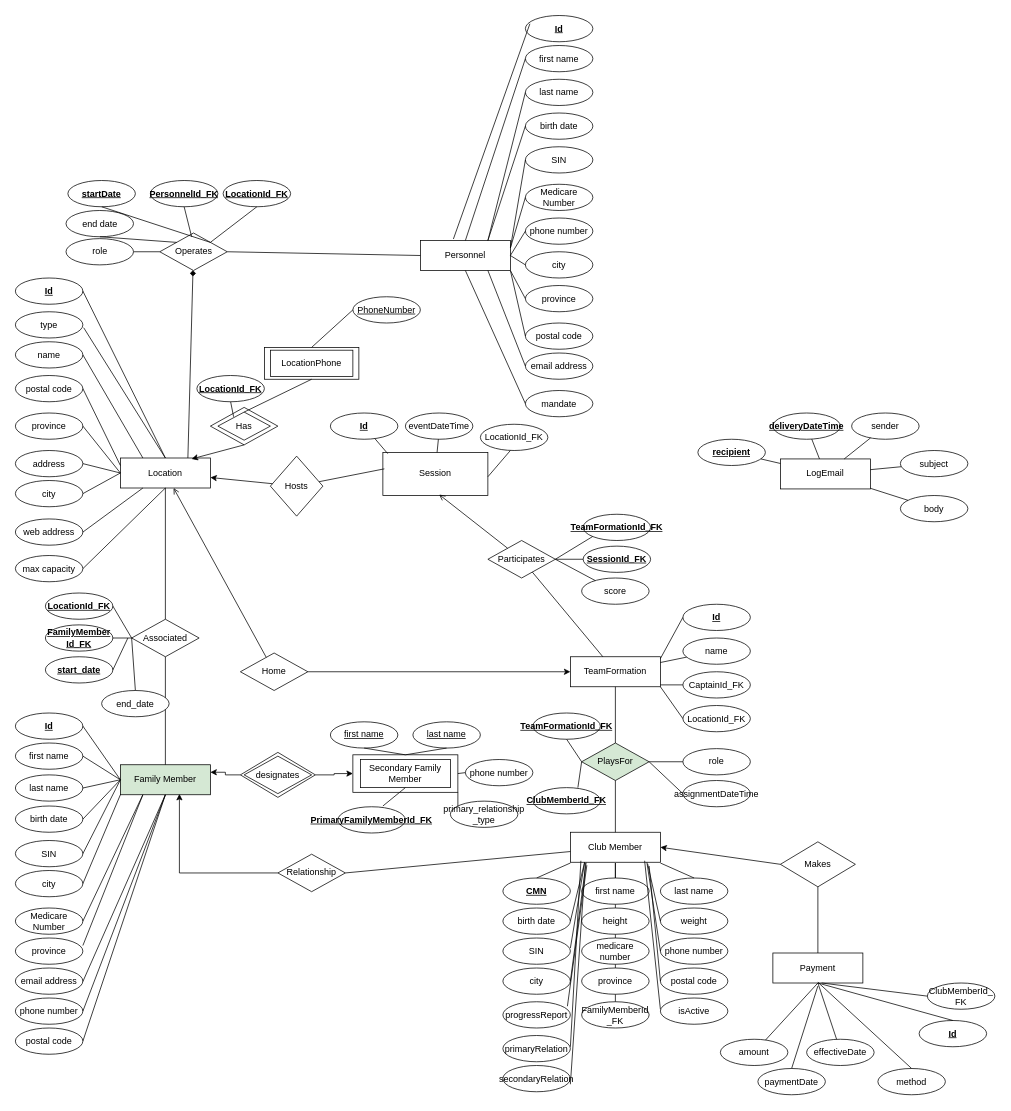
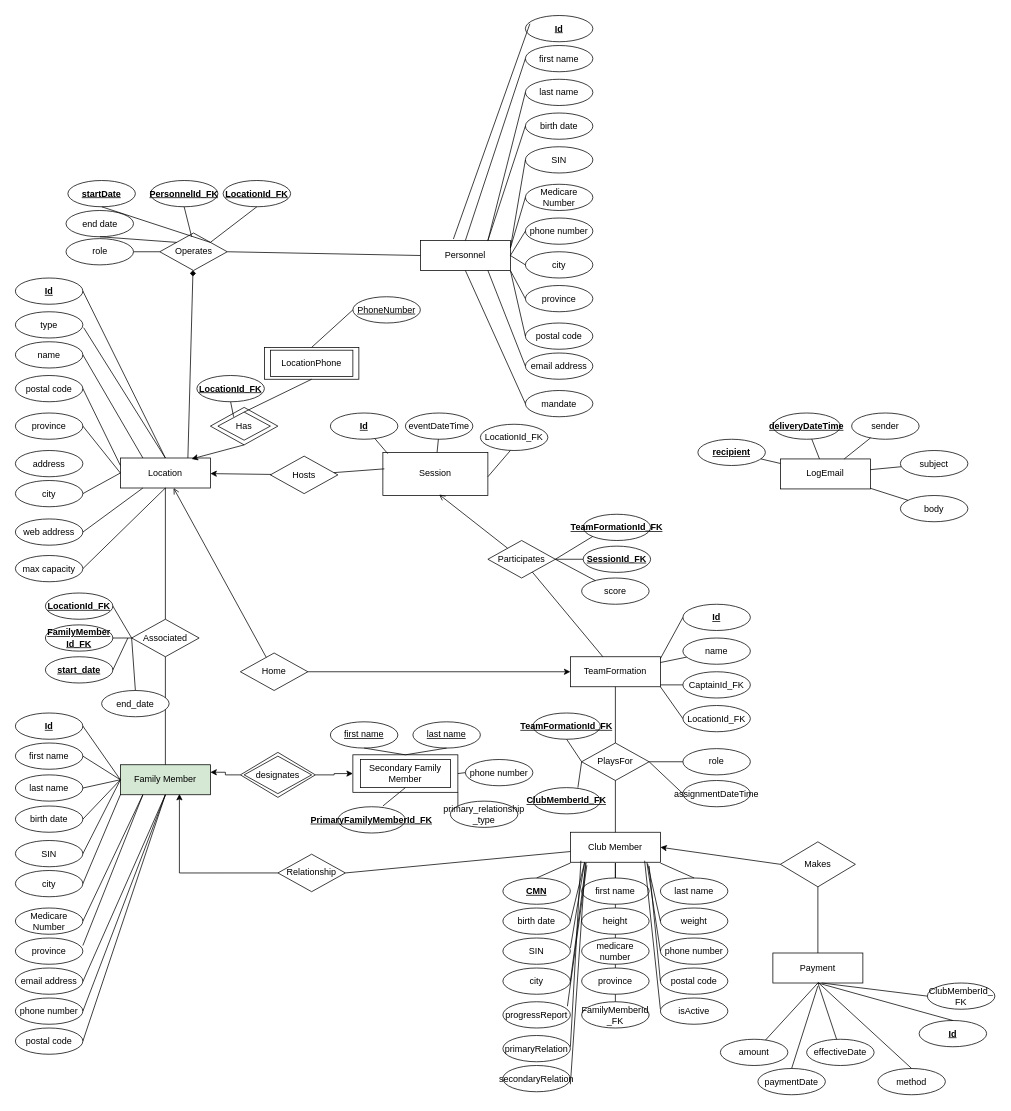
edge "address" -- "Location": removed
node "Hosts": size 53x60 -> 68x38
node "PlaysFor": fillcolor #d5e8d4 -> #ffffff
